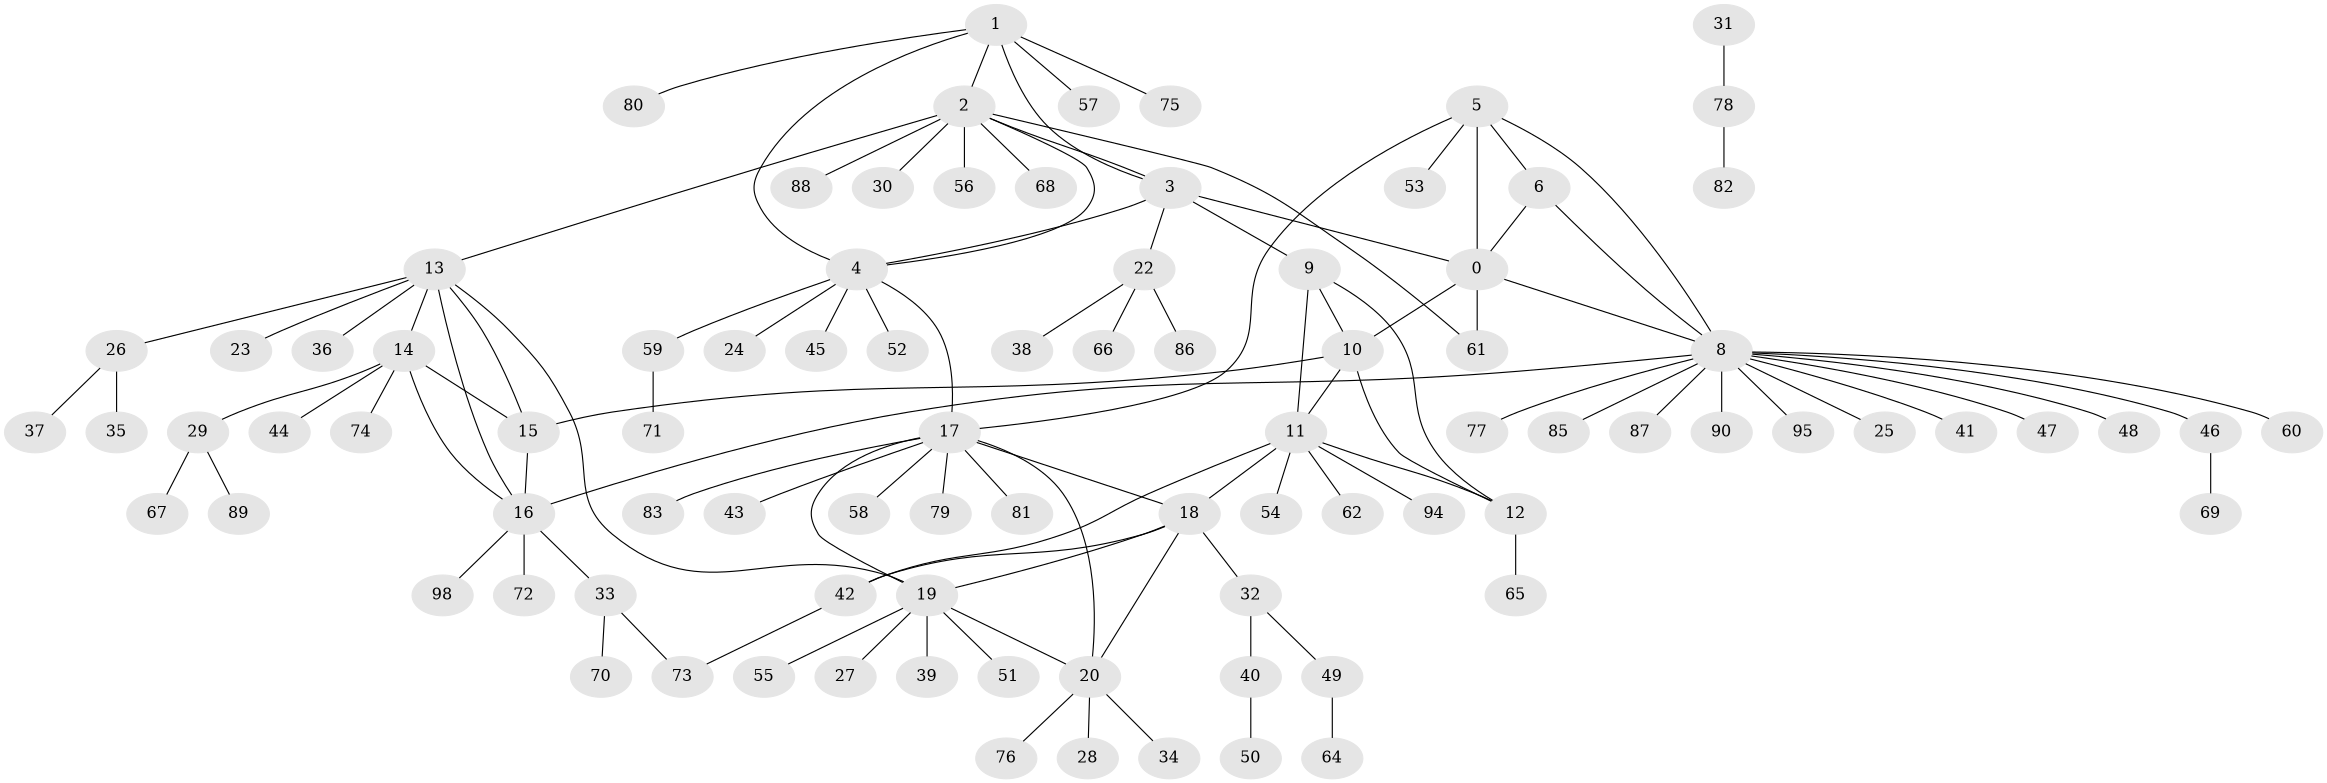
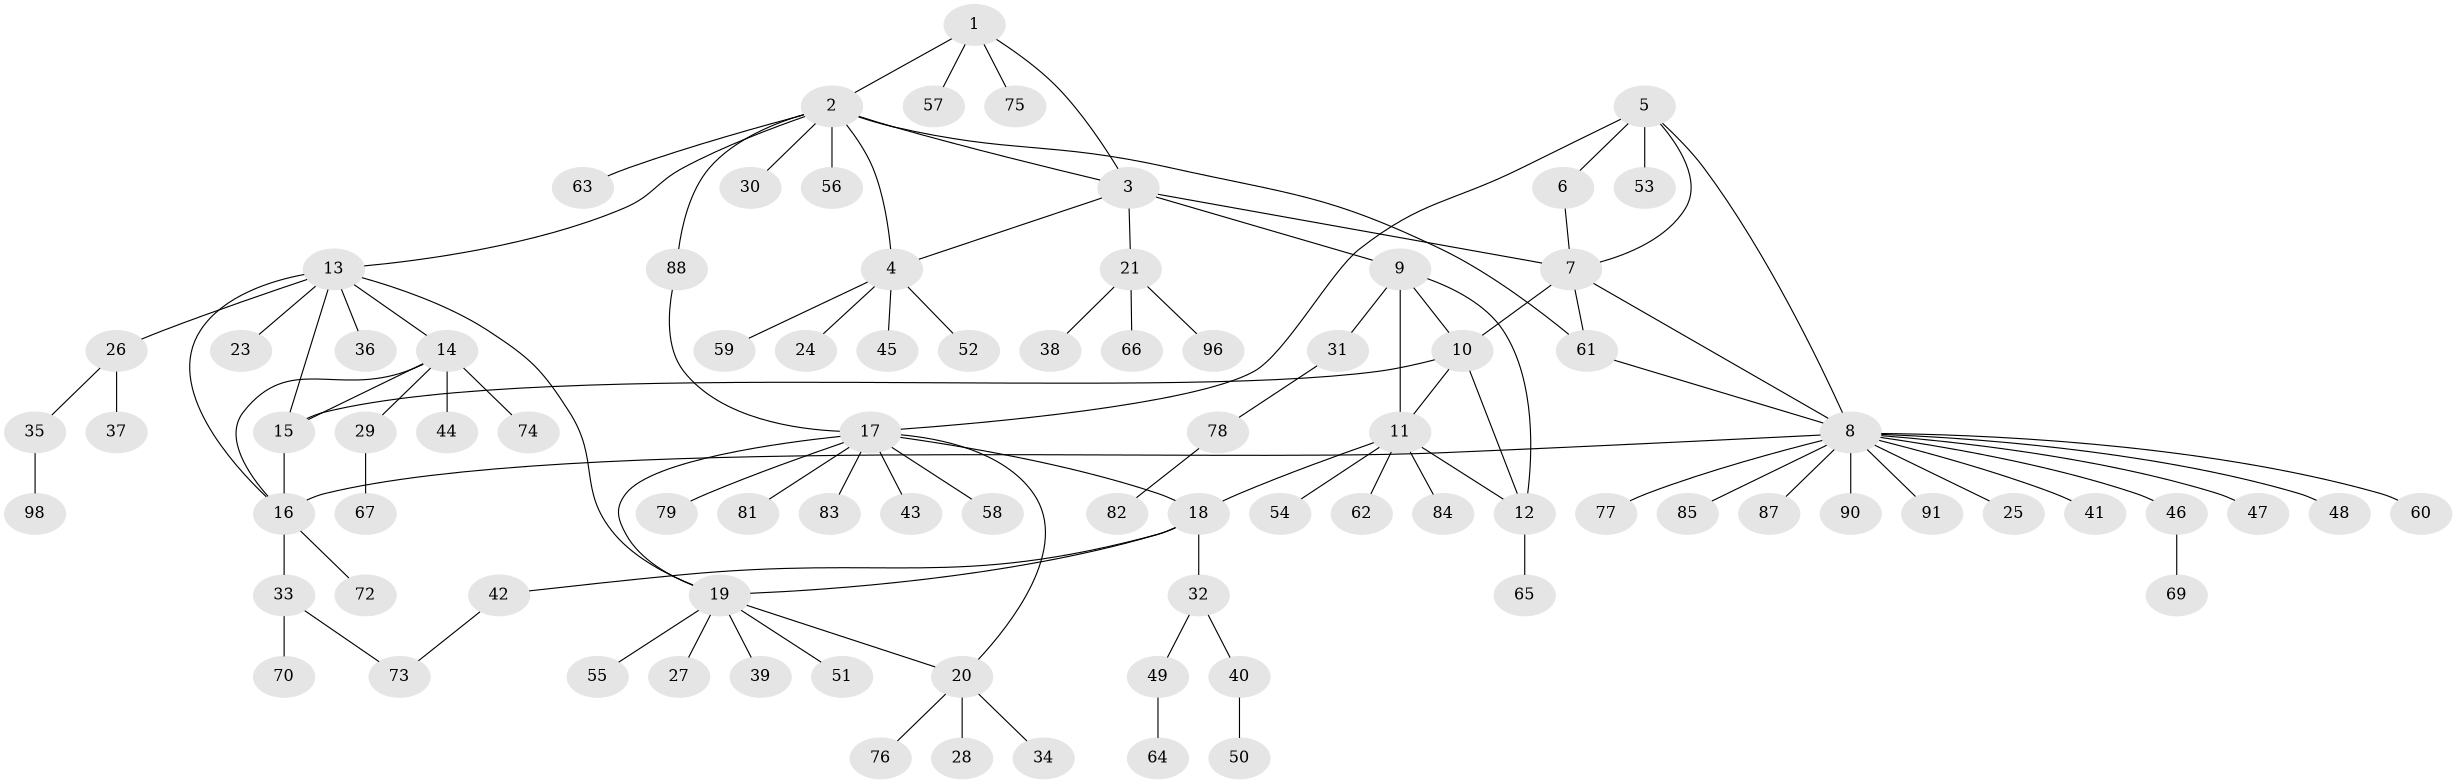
node "80": removed
edge "1" -- "4": removed
node "68": label "68" -> "63"
node "22": label "22" -> "21"
node "0": label "0" -> "7"
edge "6" -- "8": now "61" -- "8"
edge "9" -- "31": added
edge "4" -- "17": now "88" -- "17"
node "86": label "86" -> "96"
node "71": removed
node "95": label "95" -> "91"
node "89": removed
node "94": label "94" -> "84"
edge "11" -- "42": removed
edge "16" -- "98": now "35" -- "98"
edge "18" -- "20": removed
